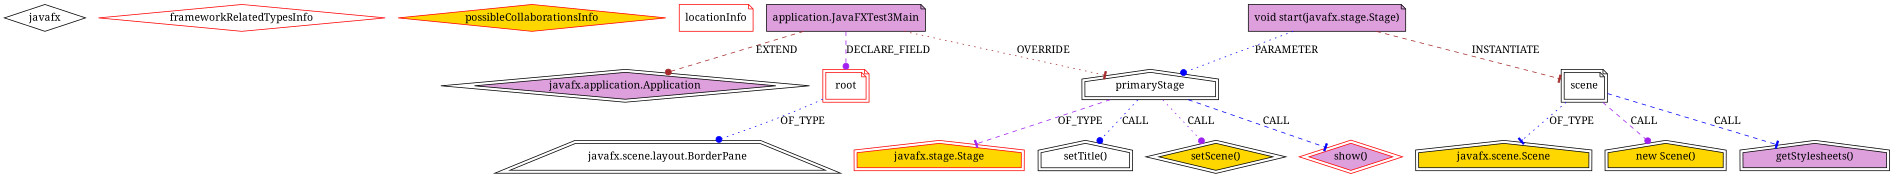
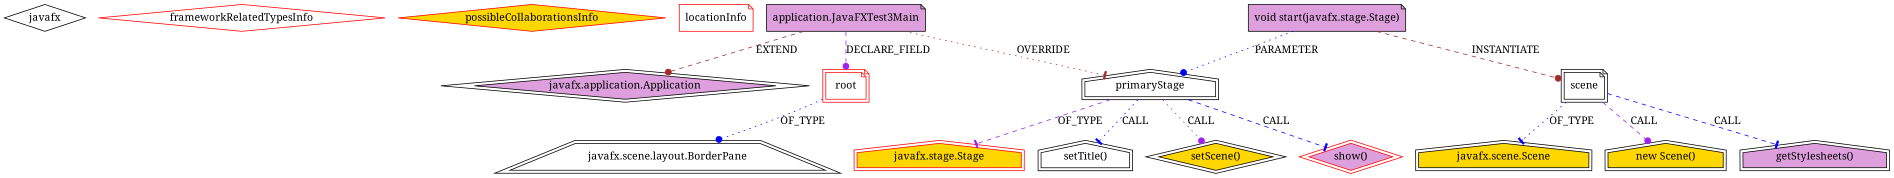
edge "void start(javafx.stage.Stage)" -> "scene": arrowhead tee -> dot
edge "primaryStage" -> "setTitle()": arrowhead dot -> tee
